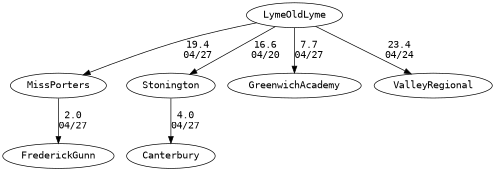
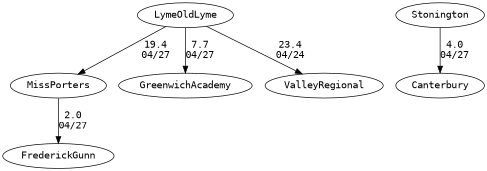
edge "LymeOldLyme" -> "Stonington": removed, label "16.6 04/20"
